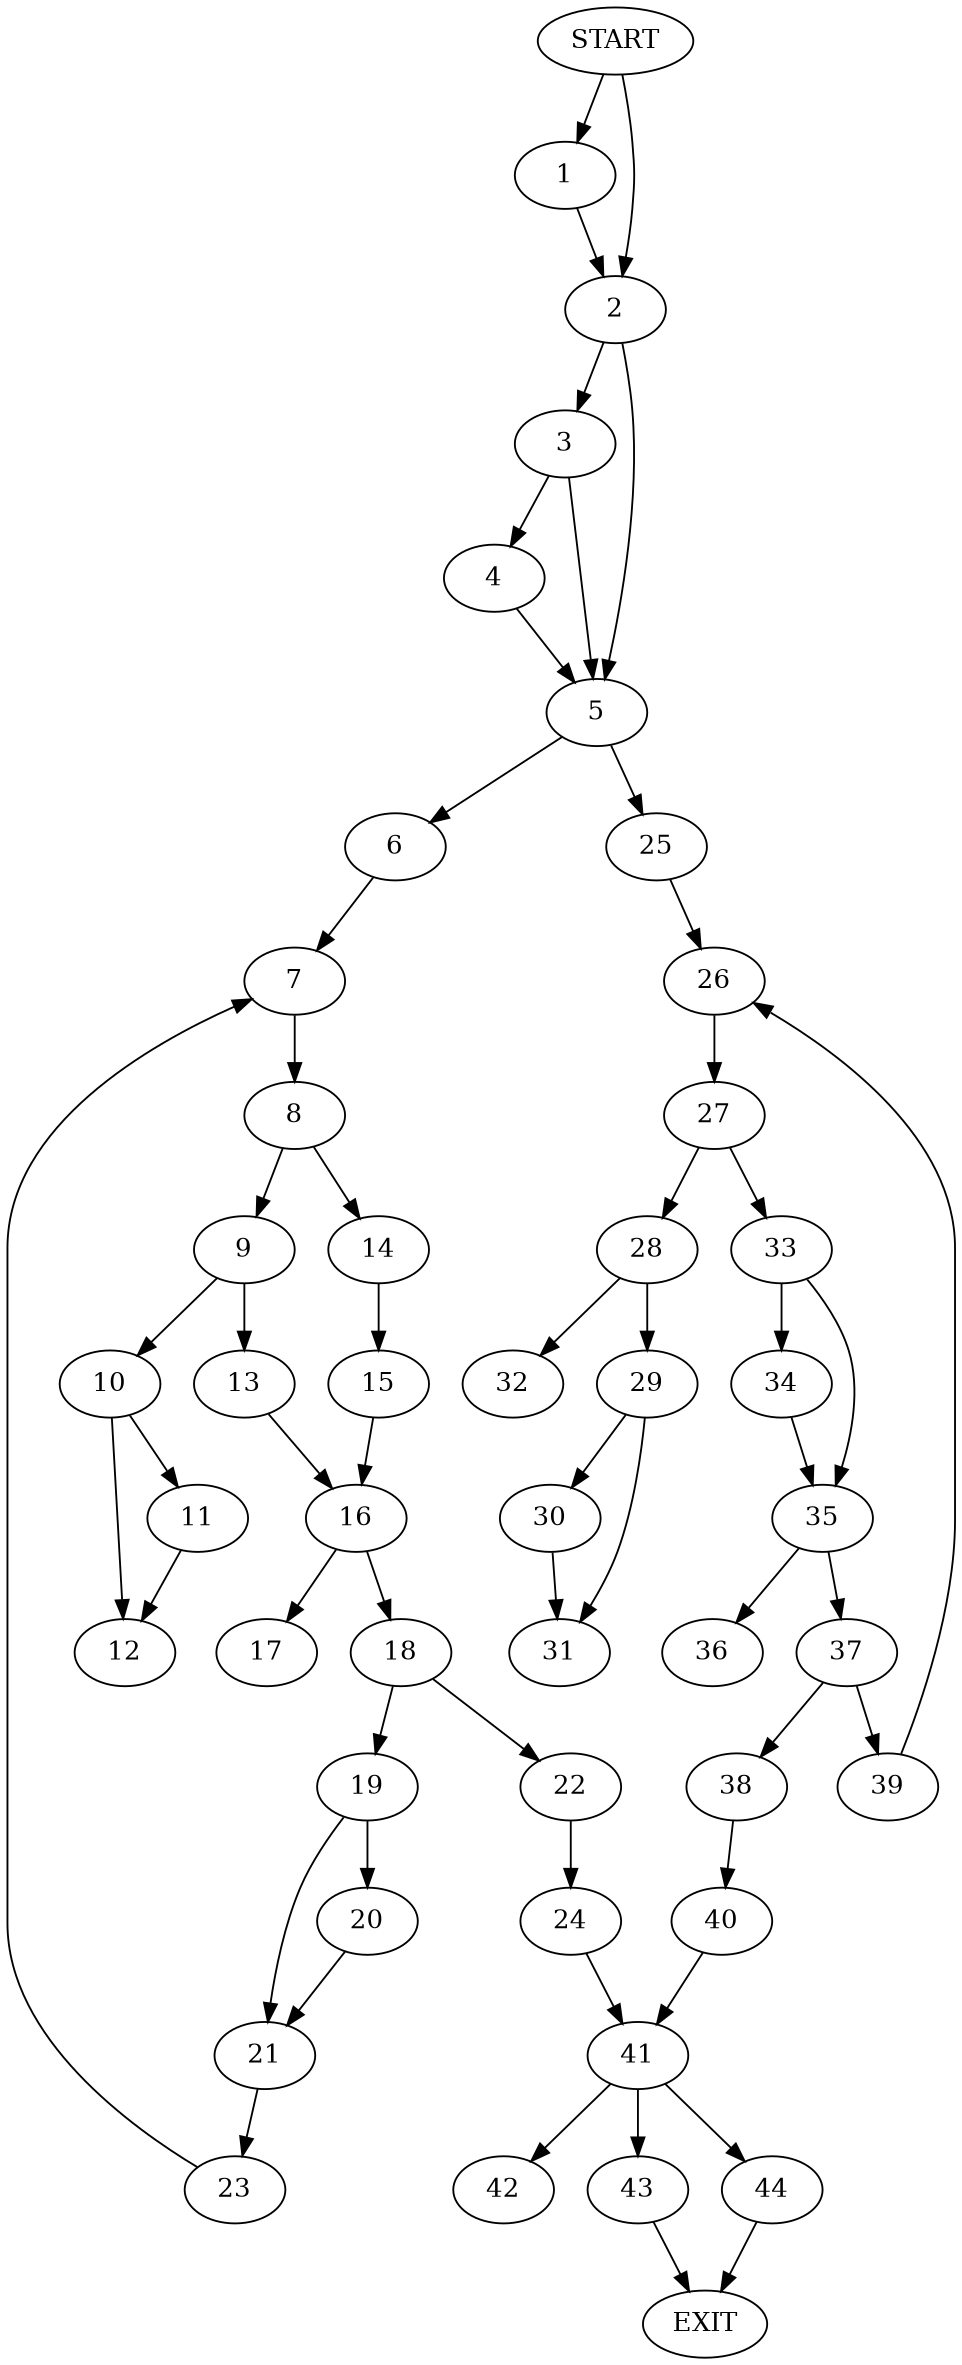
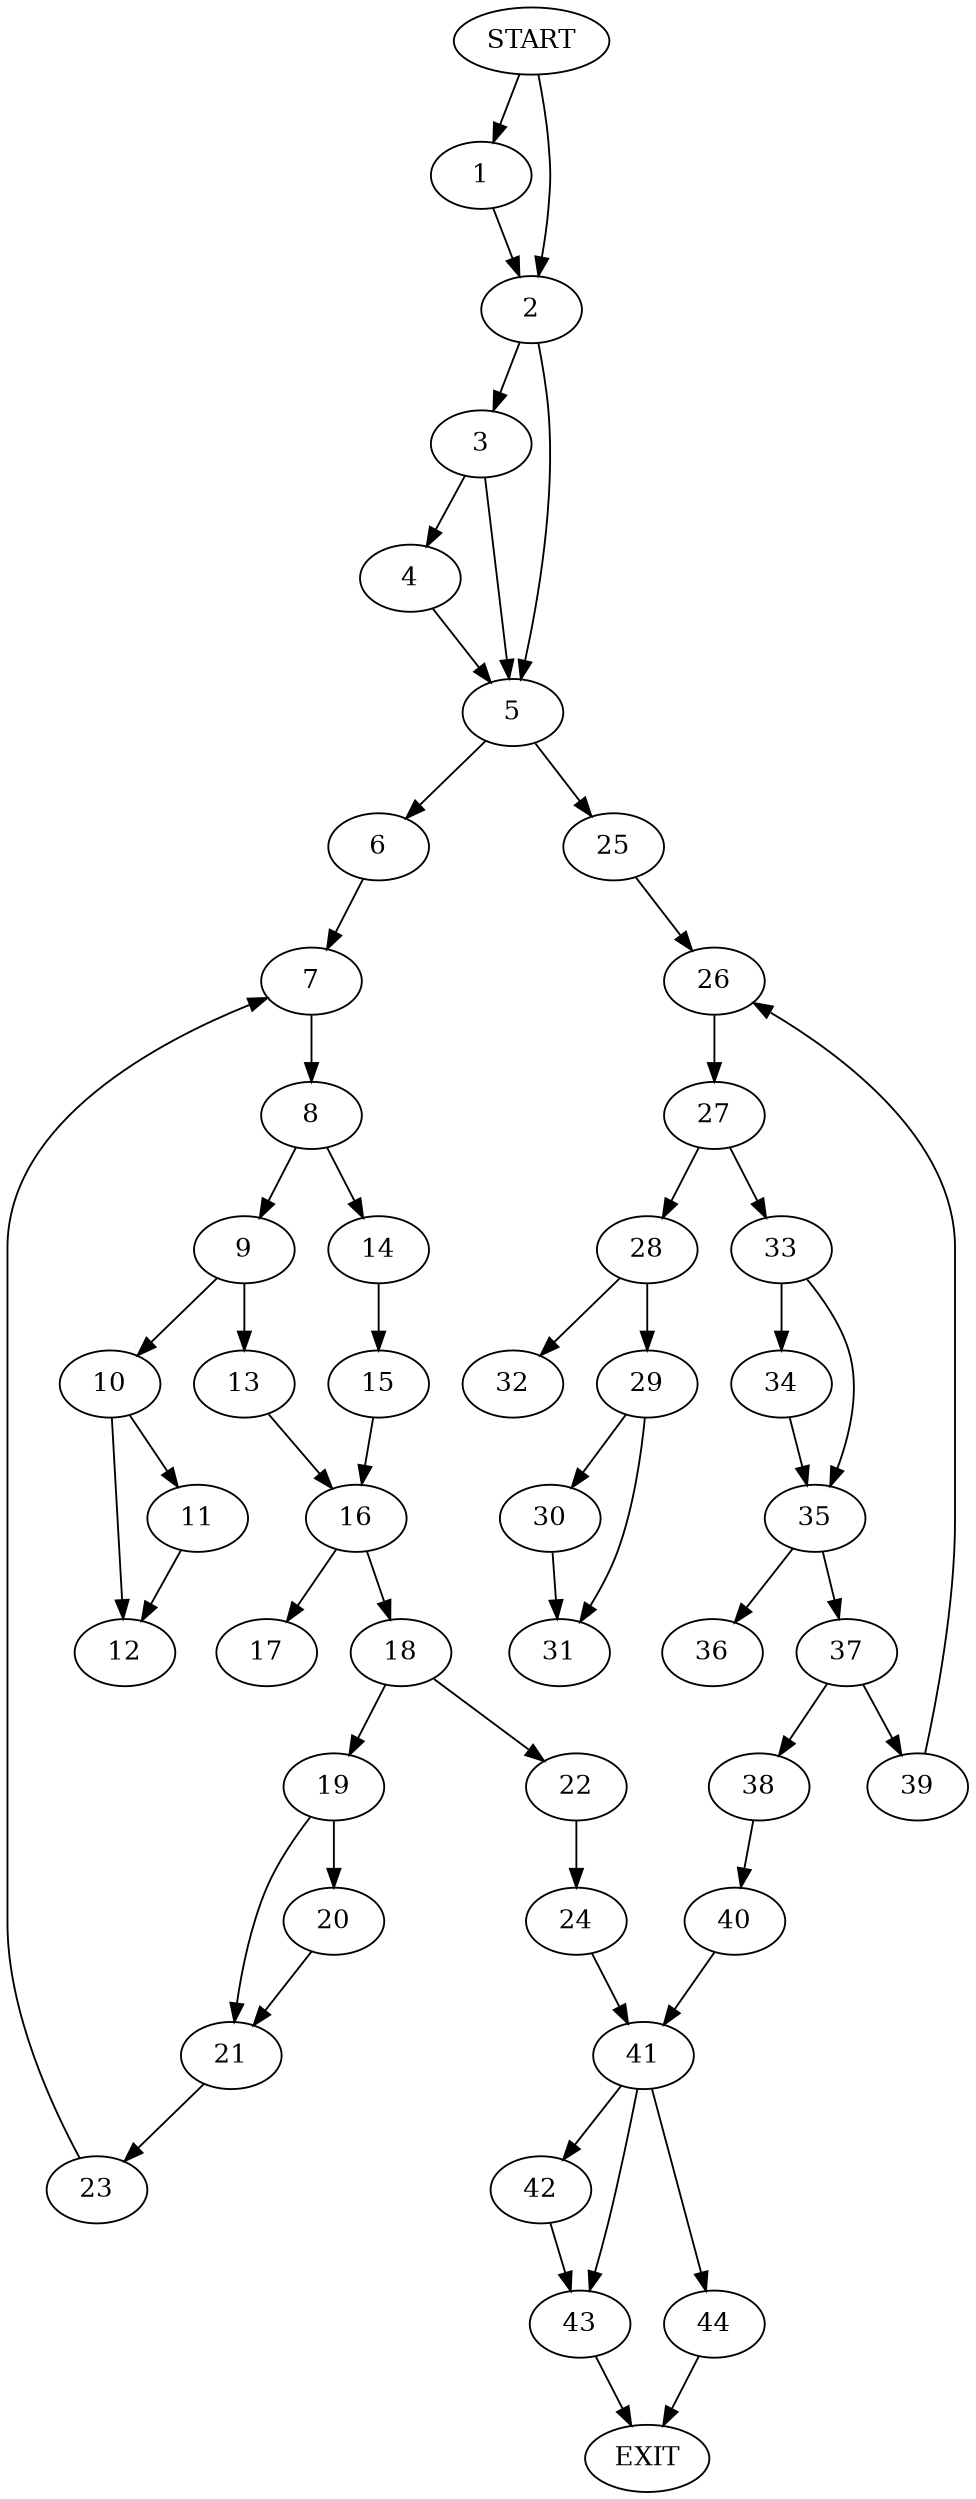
edge "42" -> "43": added
